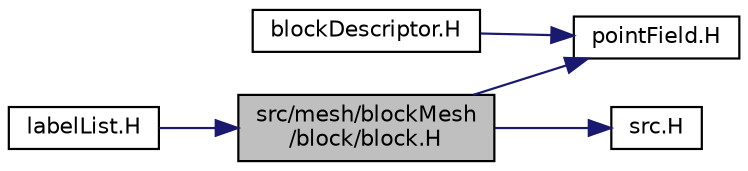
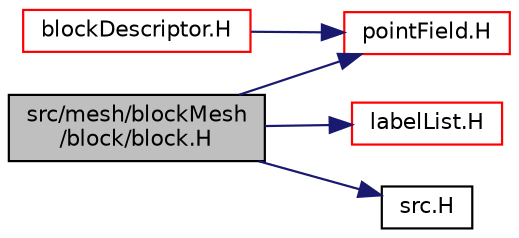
node "blockDescriptor.H": color black -> red
node "pointField.H": color black -> red
node "labelList.H": color black -> red
edge "labelList.H" -> "src/mesh/blockMesh /block/block.H": reversed
